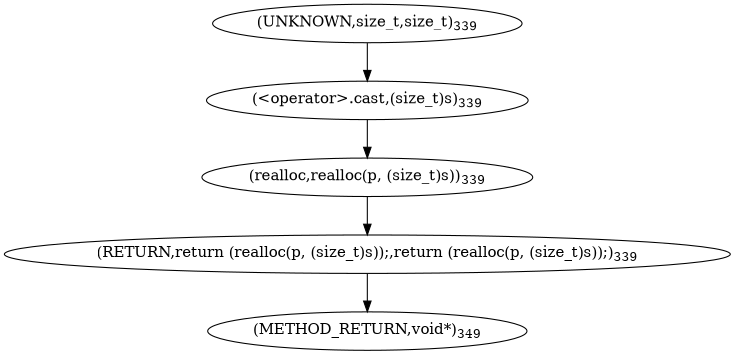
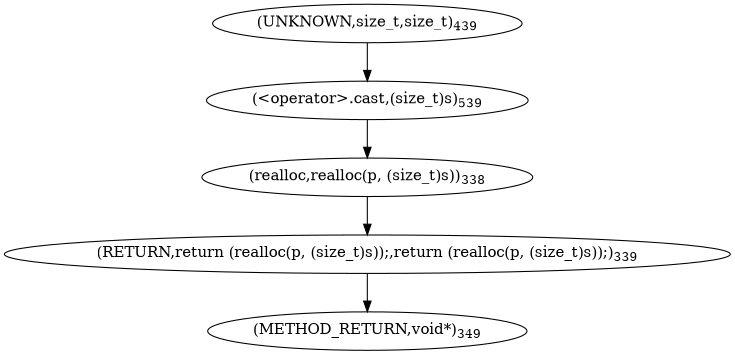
node "(UNKNOWN,size_t,size_t)": text "339" -> "439"
node "(<operator>.cast,(size_t)s)": text "339" -> "539"
node "(realloc,realloc(p, (size_t)s))": text "339" -> "338"
